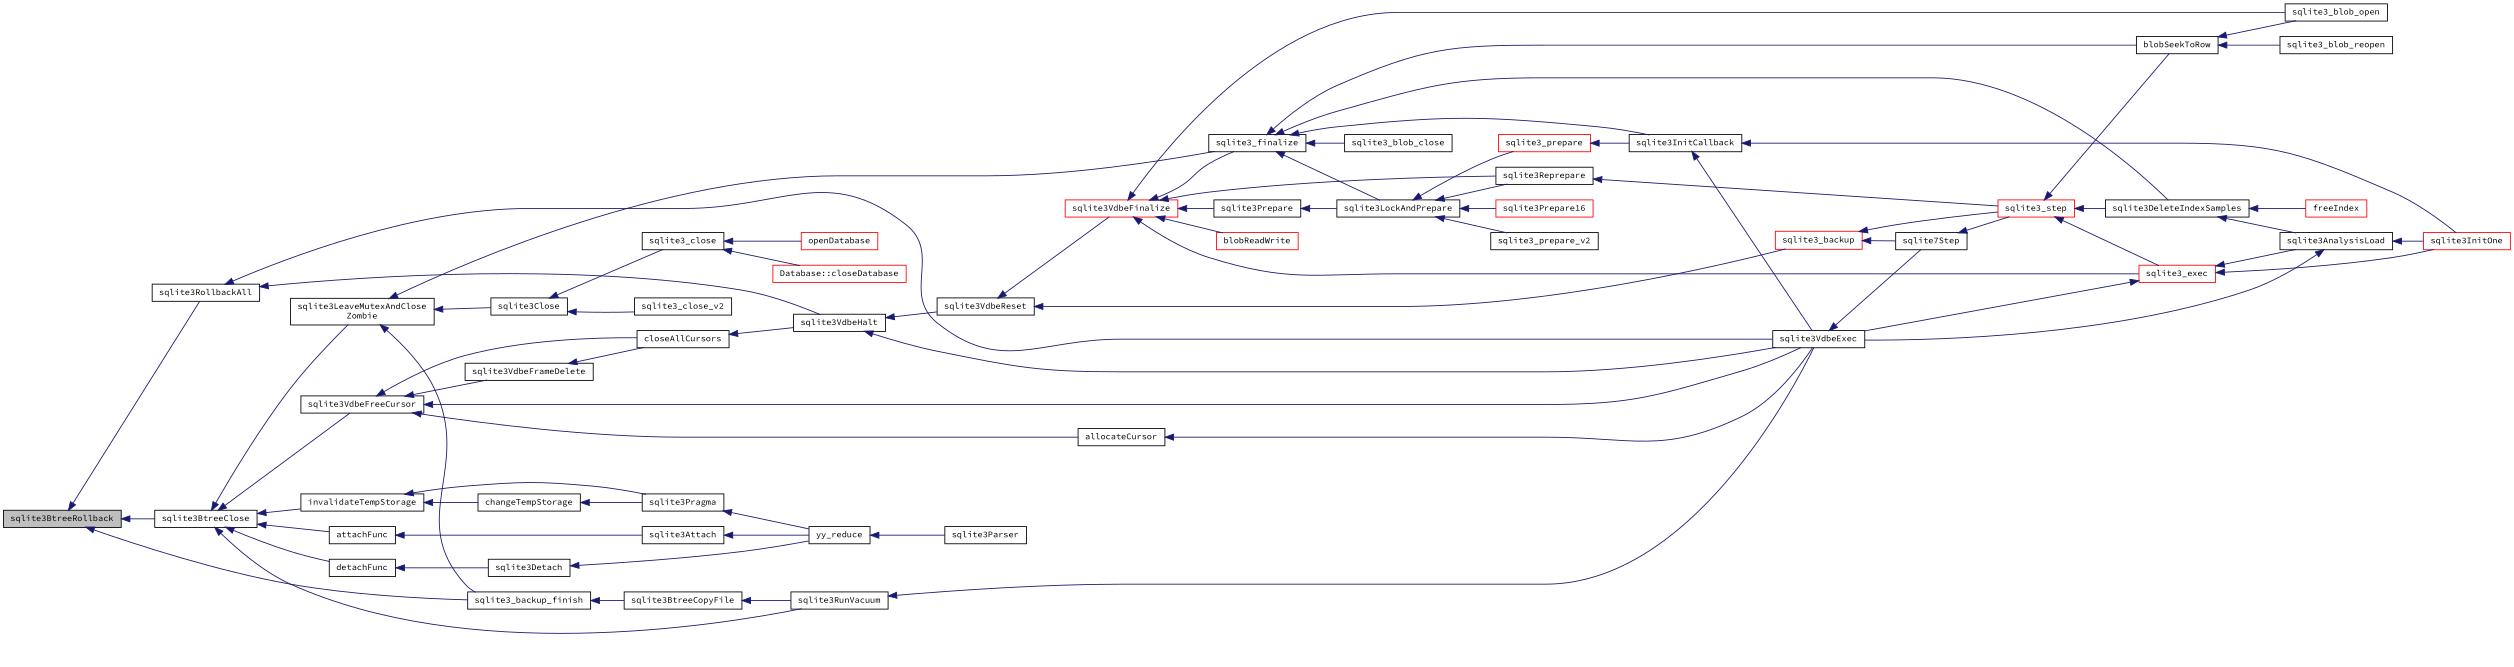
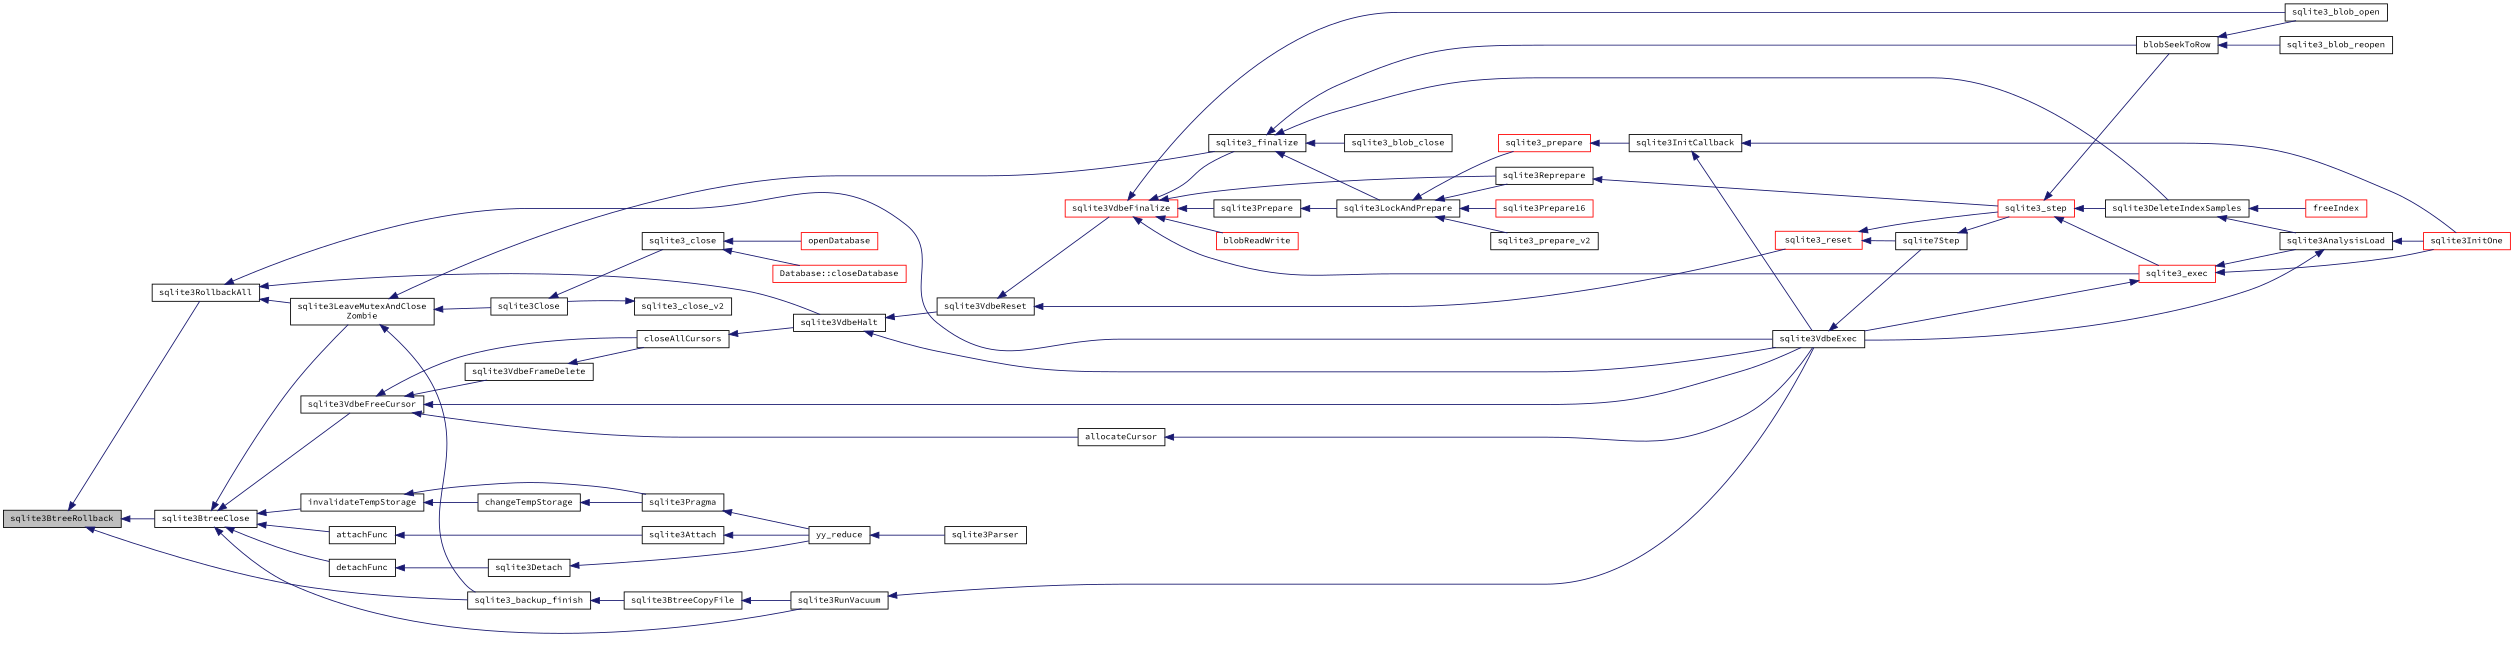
edge "sqlite3InitCallback" -> "sqlite3_finalize": removed
node "sqlite3_backup": label "sqlite3_backup" -> "sqlite3_reset"
edge "sqlite3LeaveMutexAndClose Zombie" -> "sqlite3RollbackAll": added
edge "sqlite3_close_v2" -> "sqlite3Close": reversed
